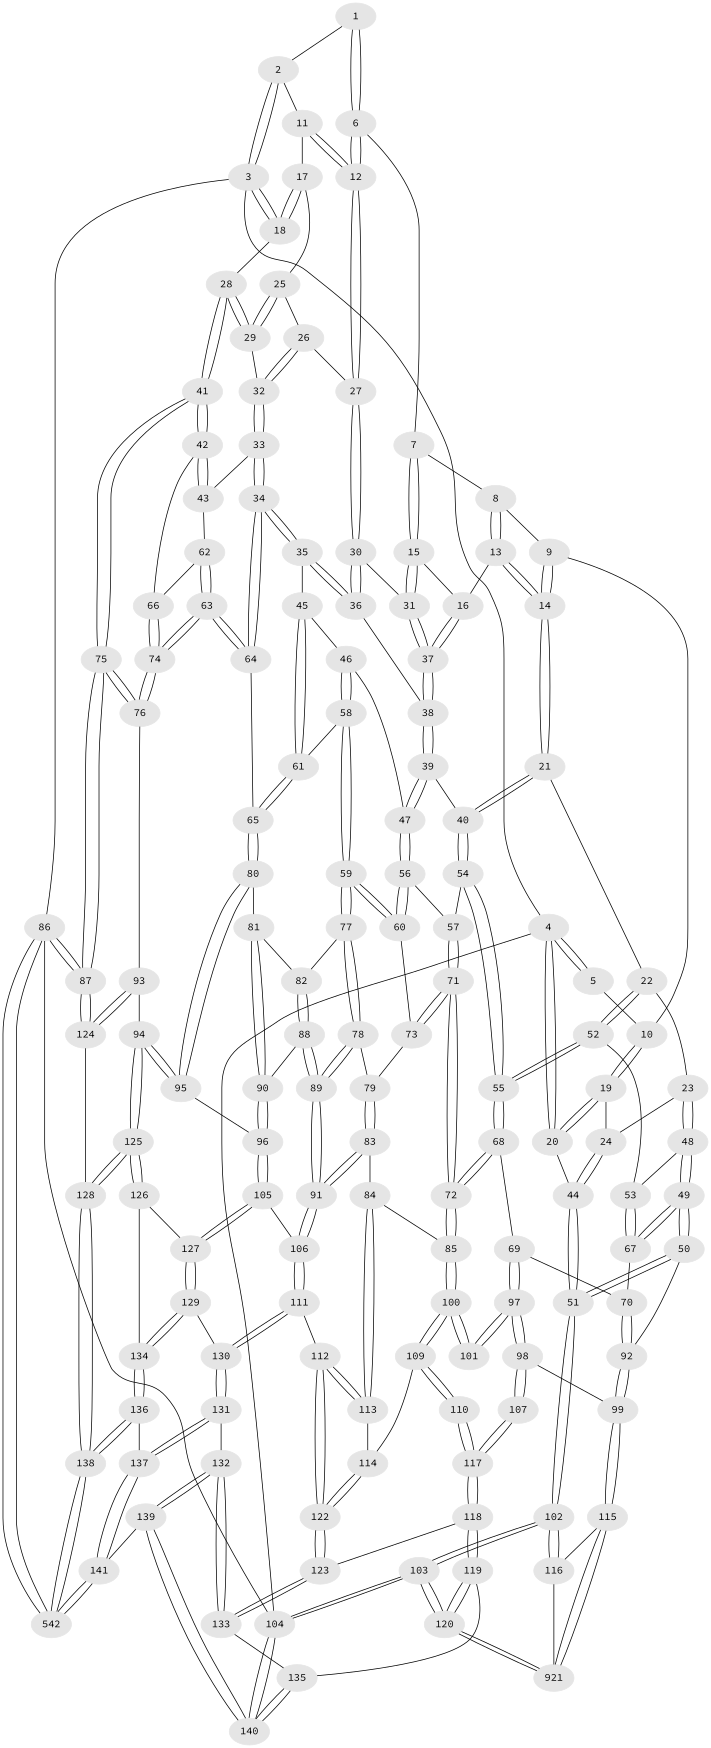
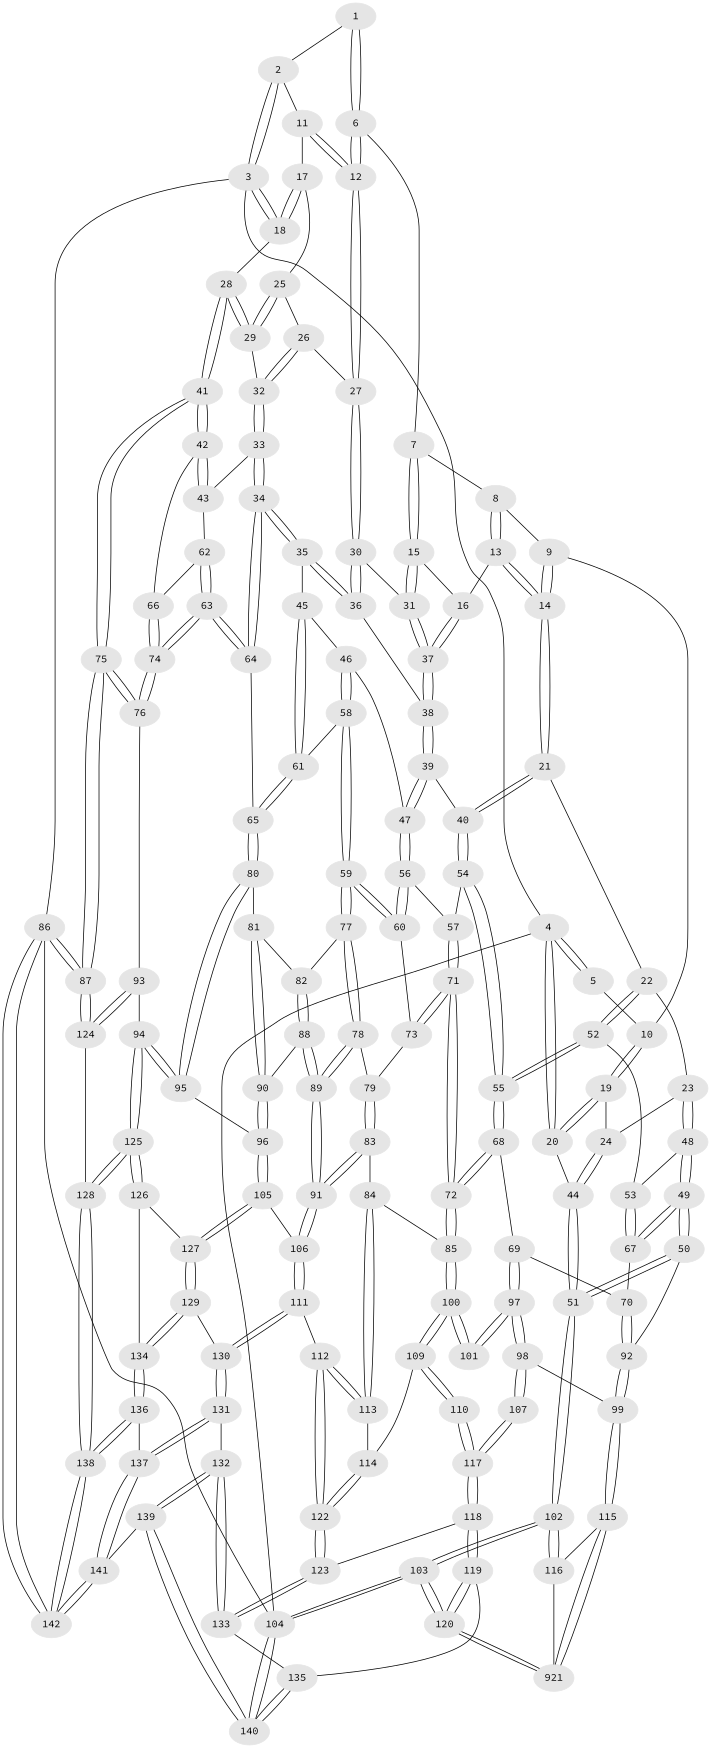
node "542": label "542" -> "142"
